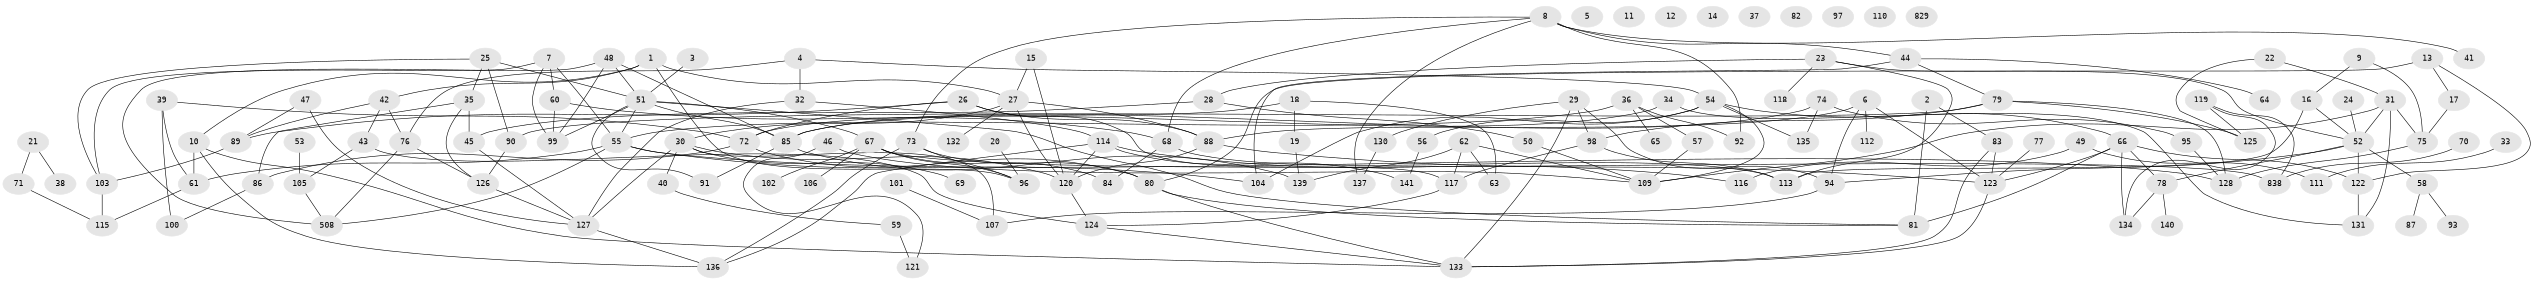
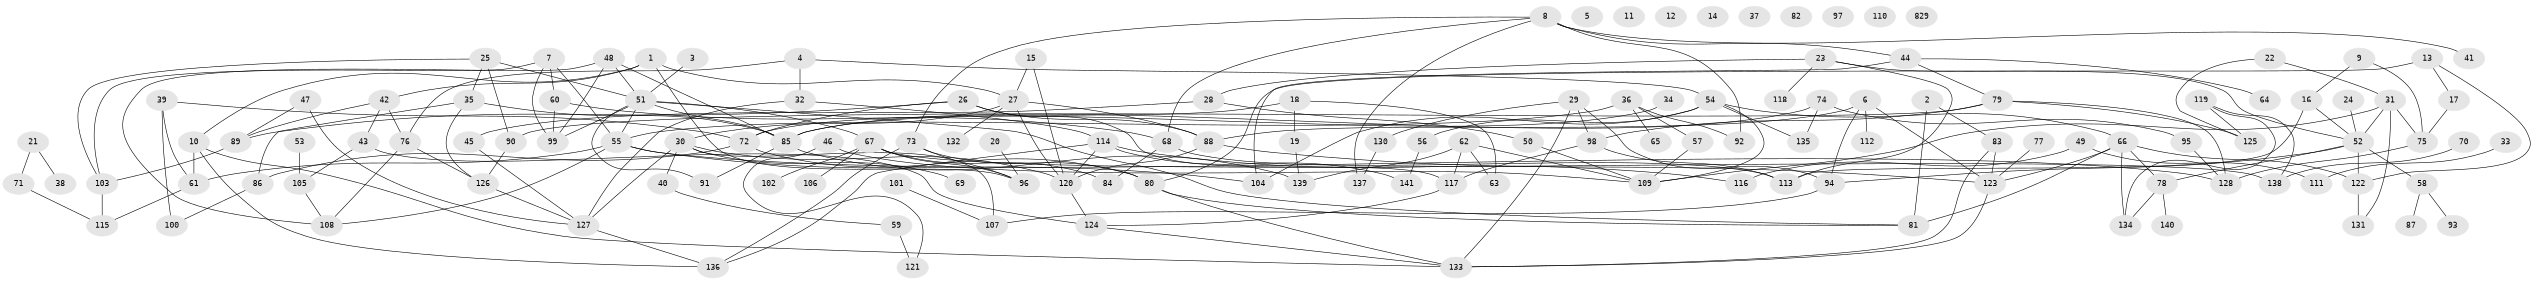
edge "34" -- "131": removed
edge "35" -- "45": now "35" -- "85"
node "838": label "838" -> "138"
node "508": label "508" -> "108"
